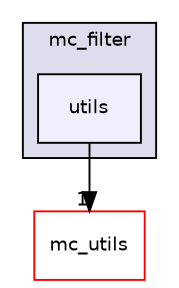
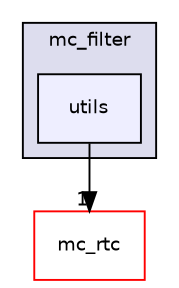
node "mc_utils": label "mc_utils" -> "mc_rtc"
